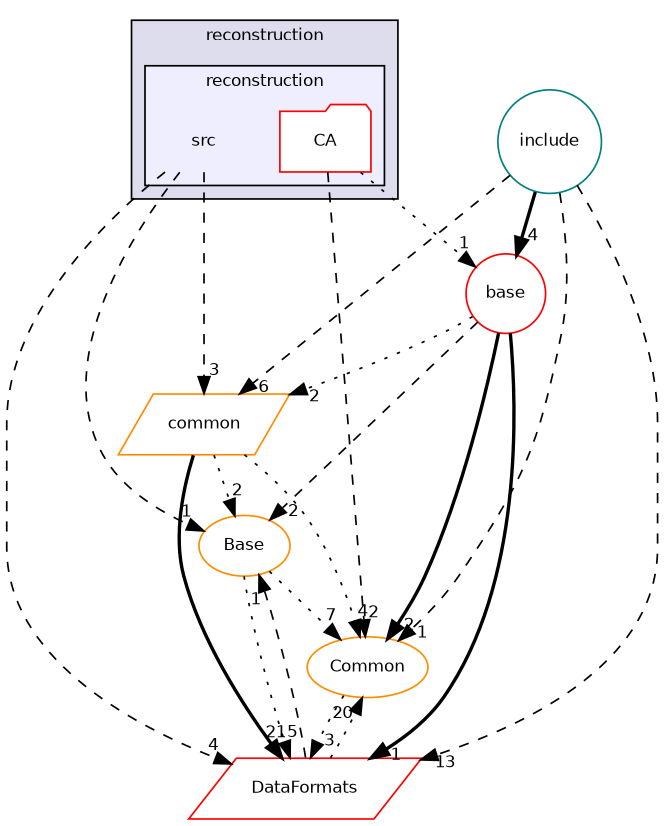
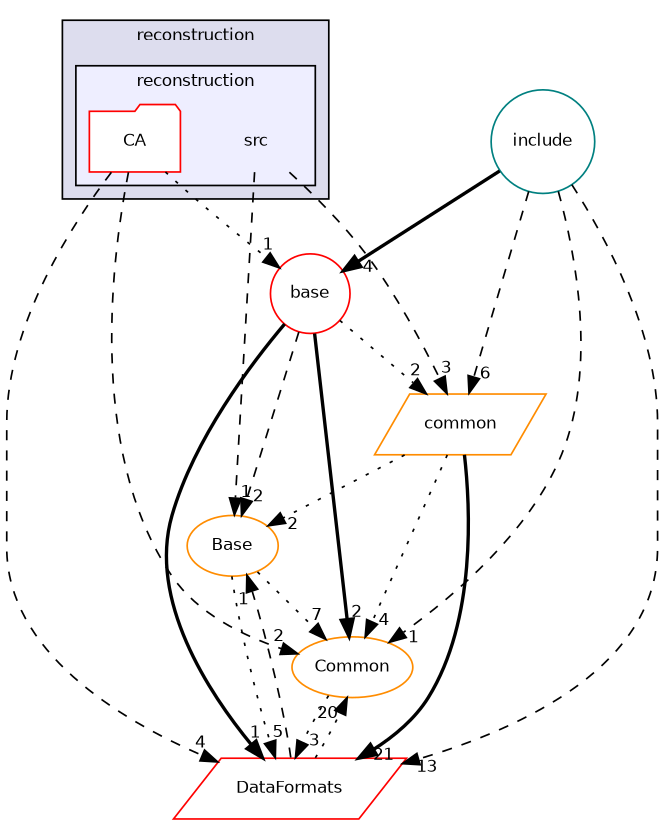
edge "src" -> "DataFormats": now "CA" -> "DataFormats"
